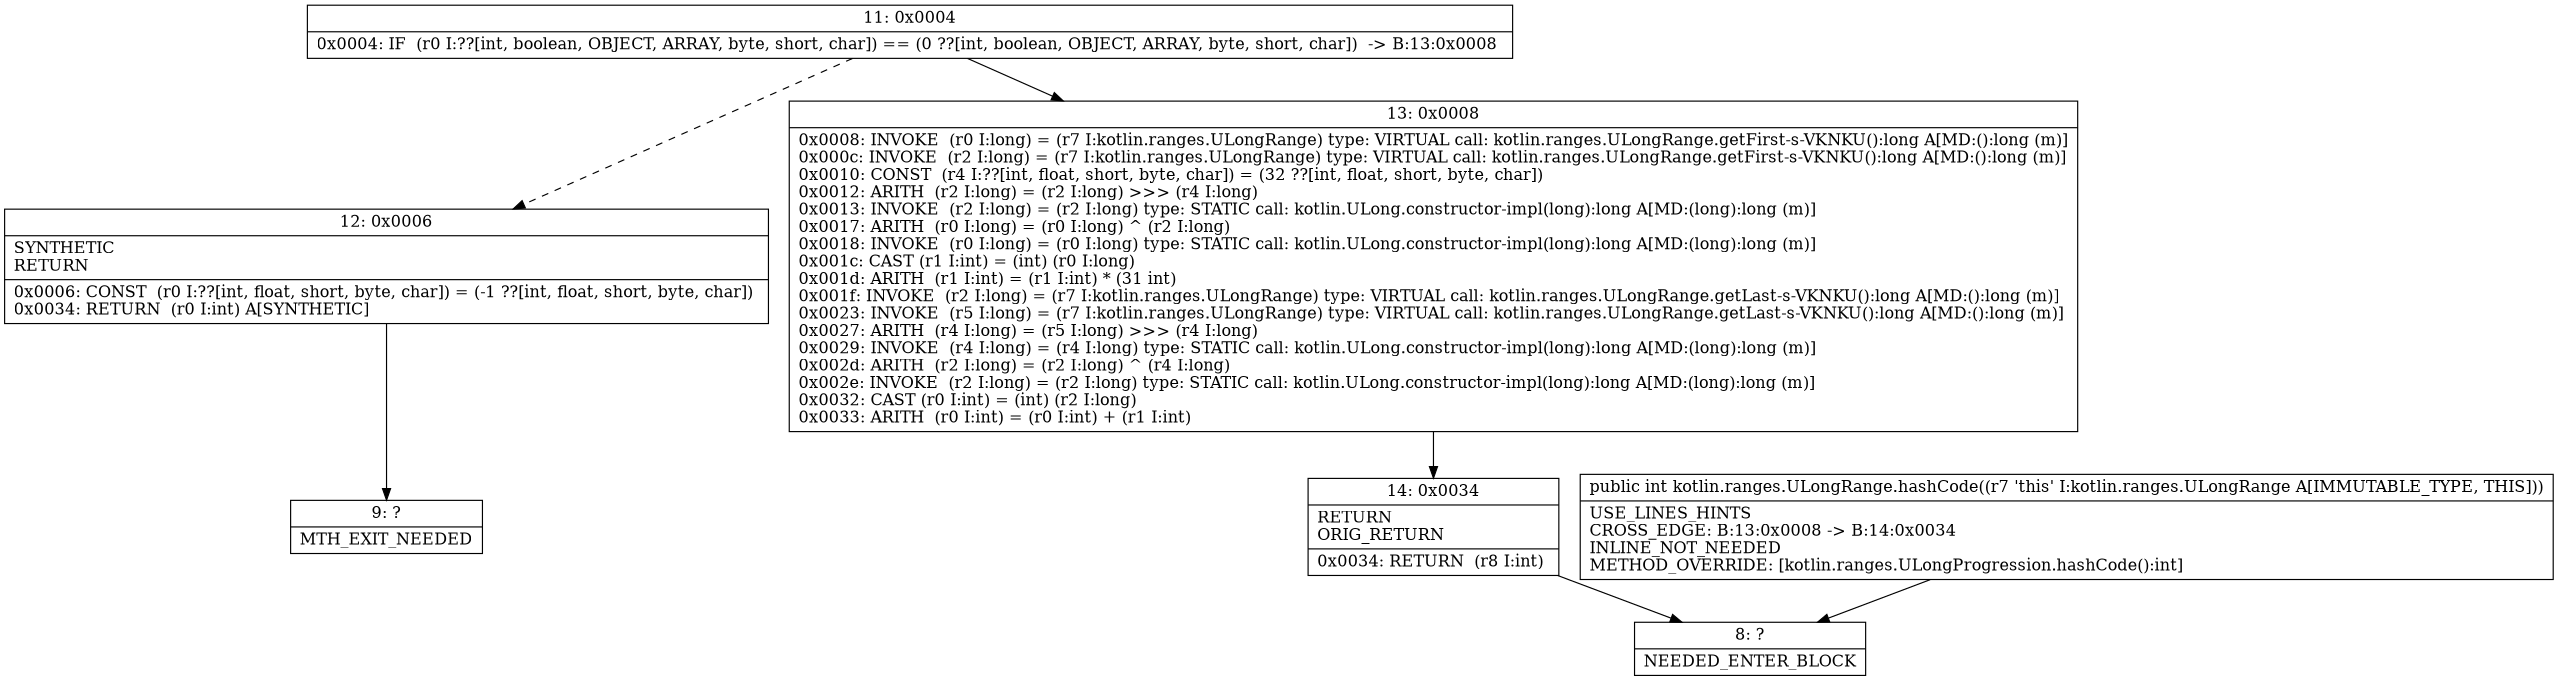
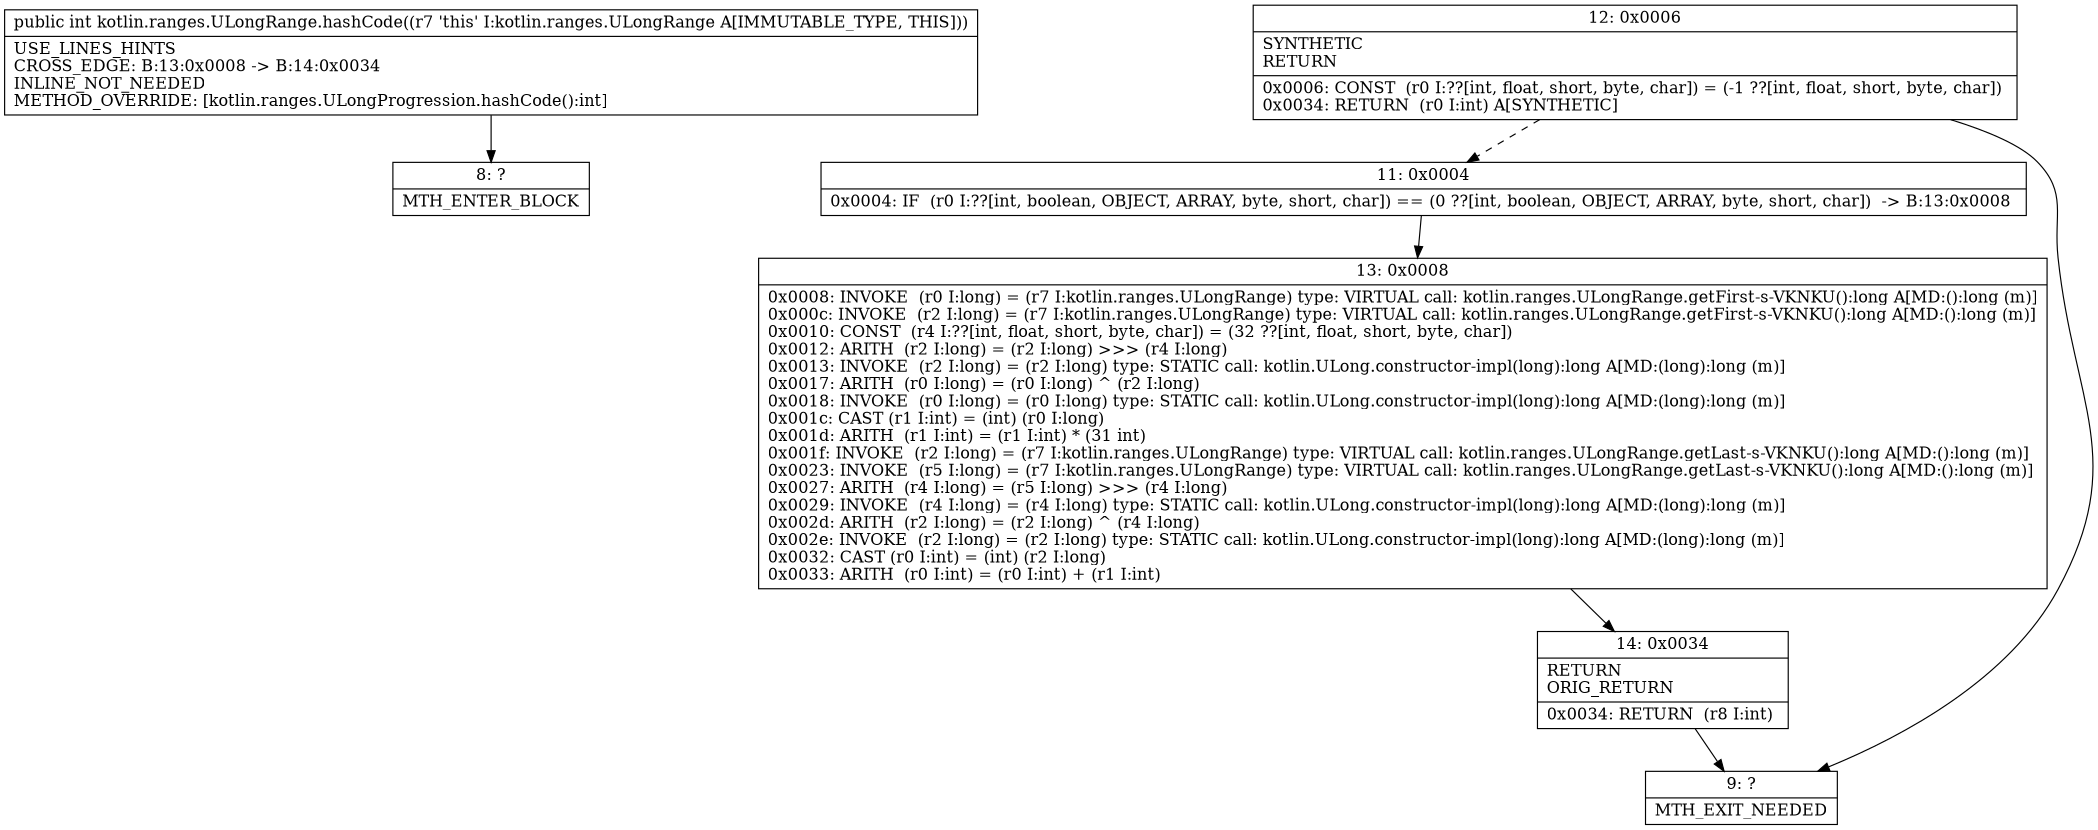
edge "11: 0x0004" -> "12: 0x0006": reversed
edge "14: 0x0034" -> "8: ?": now "14: 0x0034" -> "9: ?"
node "8: ?": text "NEEDED_ENTER_BLOCK" -> "MTH_ENTER_BLOCK"
